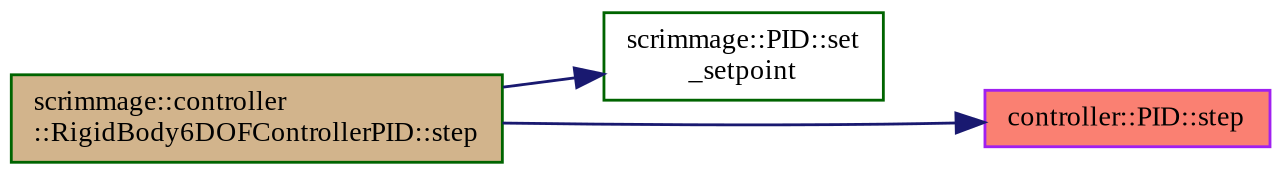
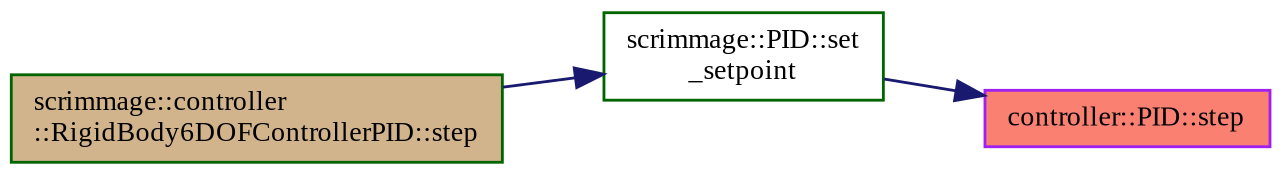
edge "scrimmage::controller ::RigidBody6DOFControllerPID::step" -> "controller::PID::step": now "scrimmage::PID::set _setpoint" -> "controller::PID::step"
